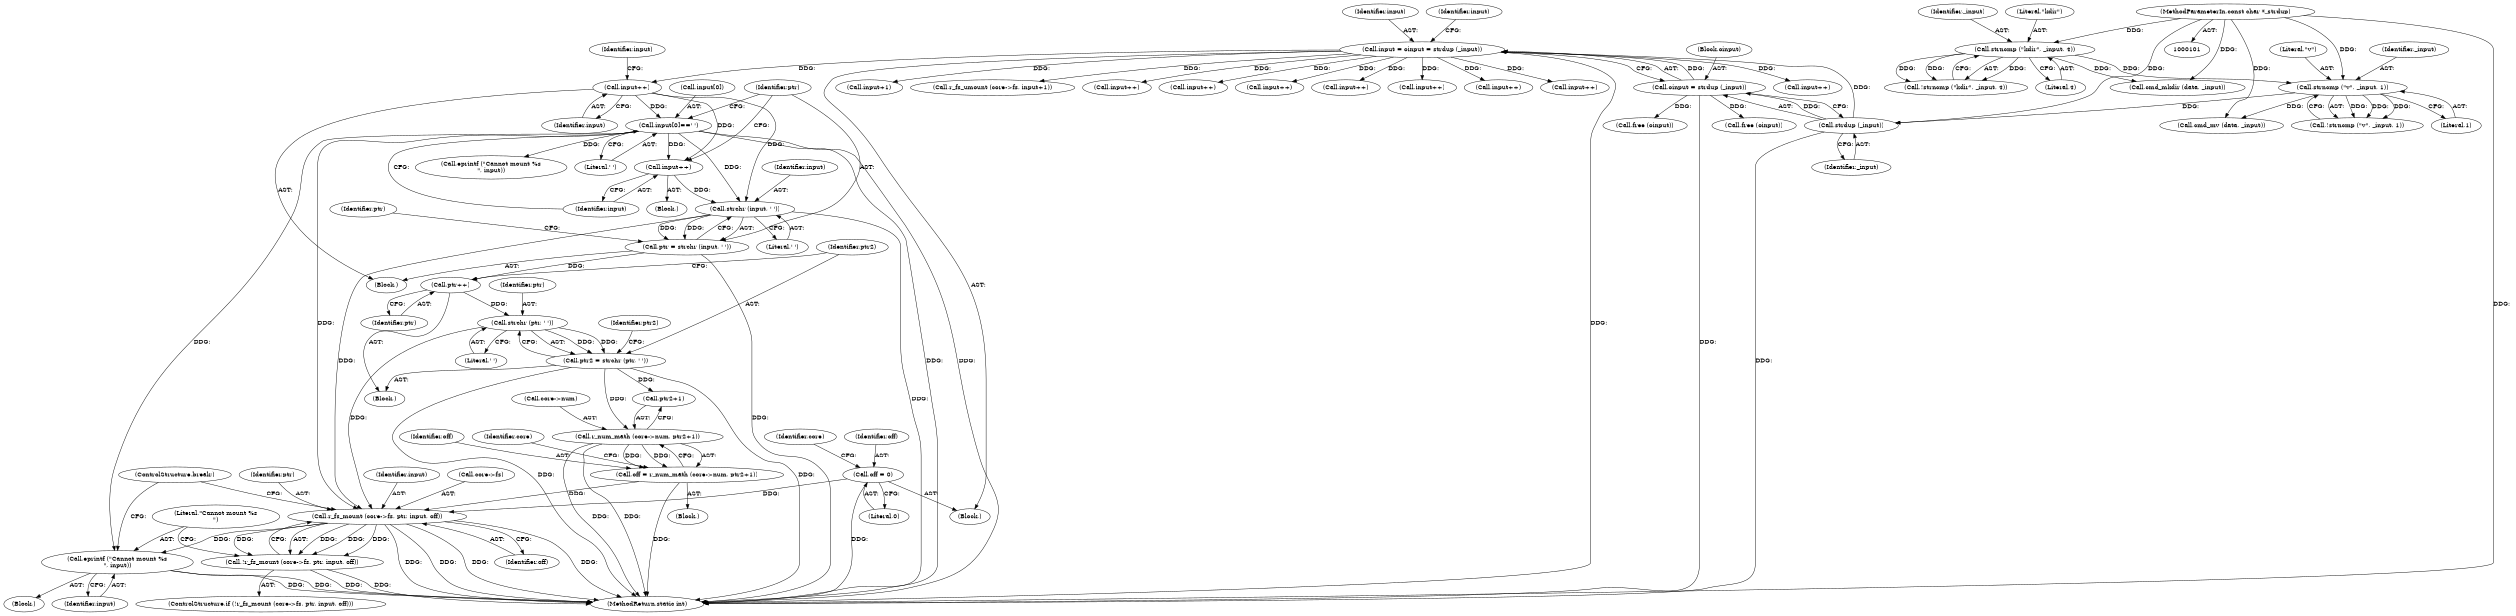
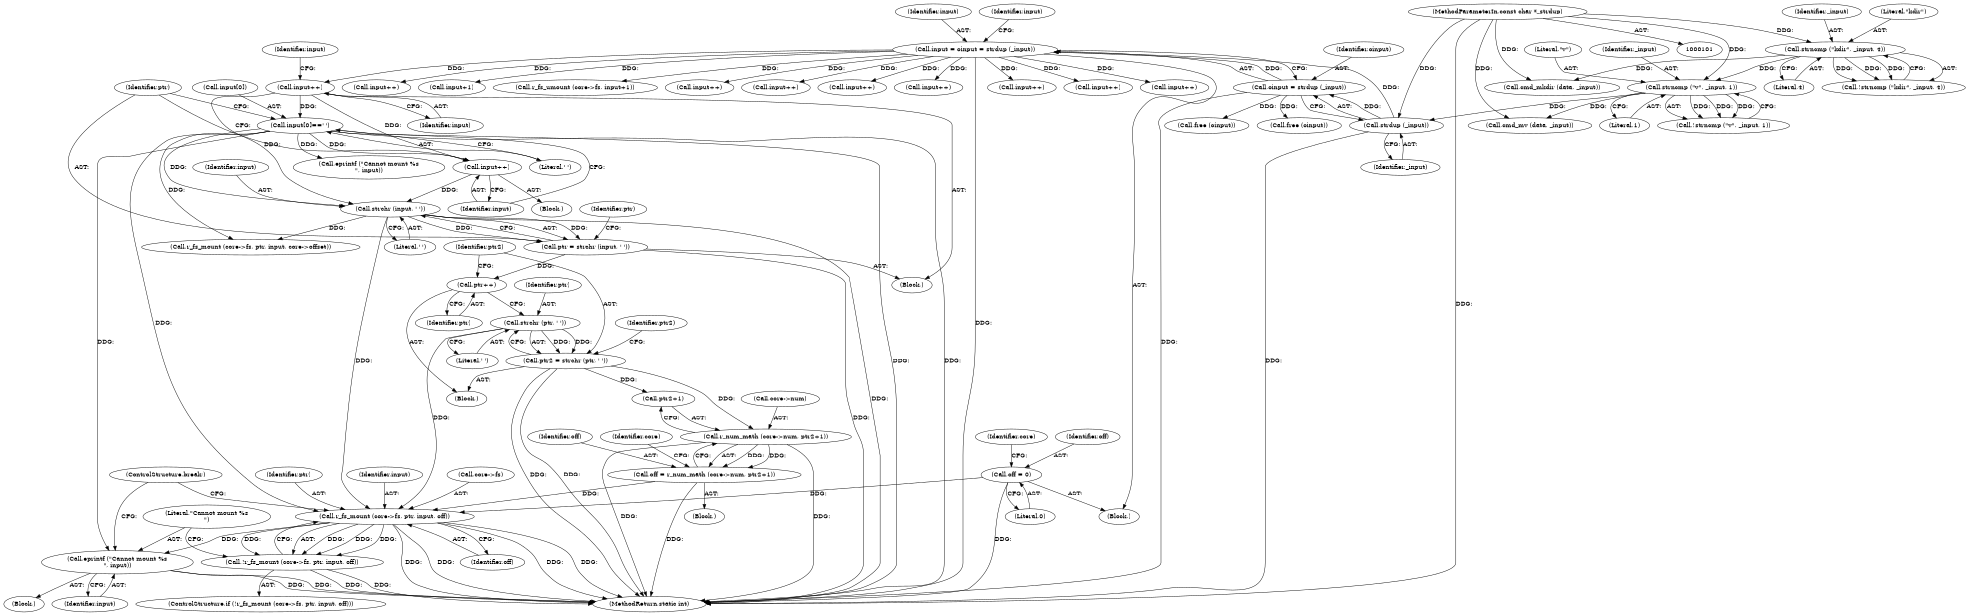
node "(Block,oinput)": label "(Block,oinput)" -> "(Identifier,oinput)"
node "(Call,r_fs_mount (core->fs, ptr, input, core->offset))": added
edge "(Call,ptr++)" -> "(Call,strchr (ptr, ' '))": label "DDG: " -> "CFG: "
